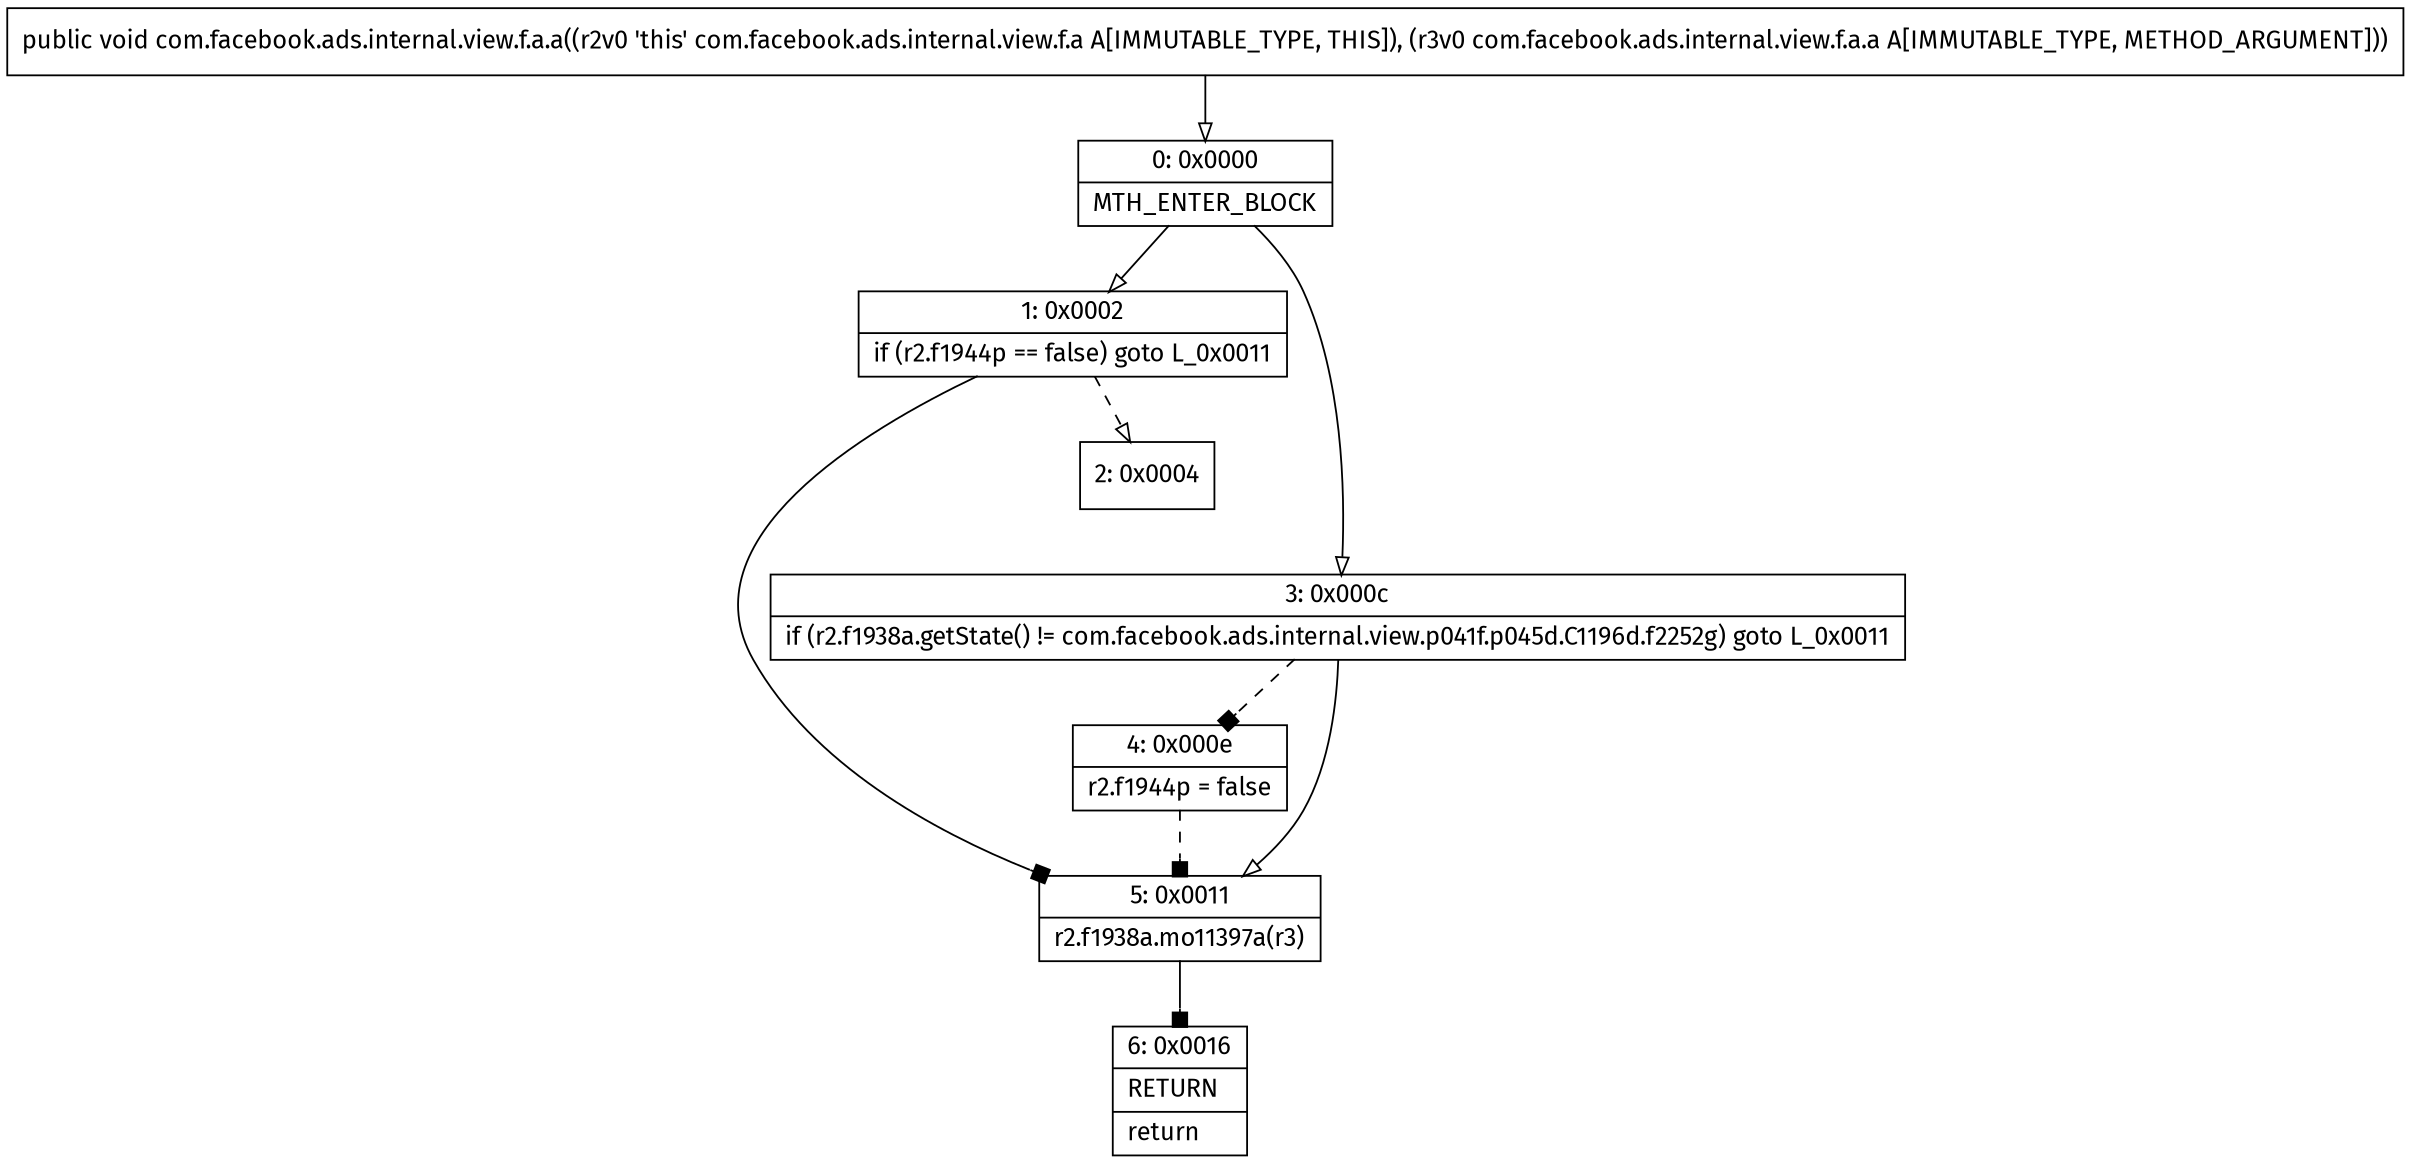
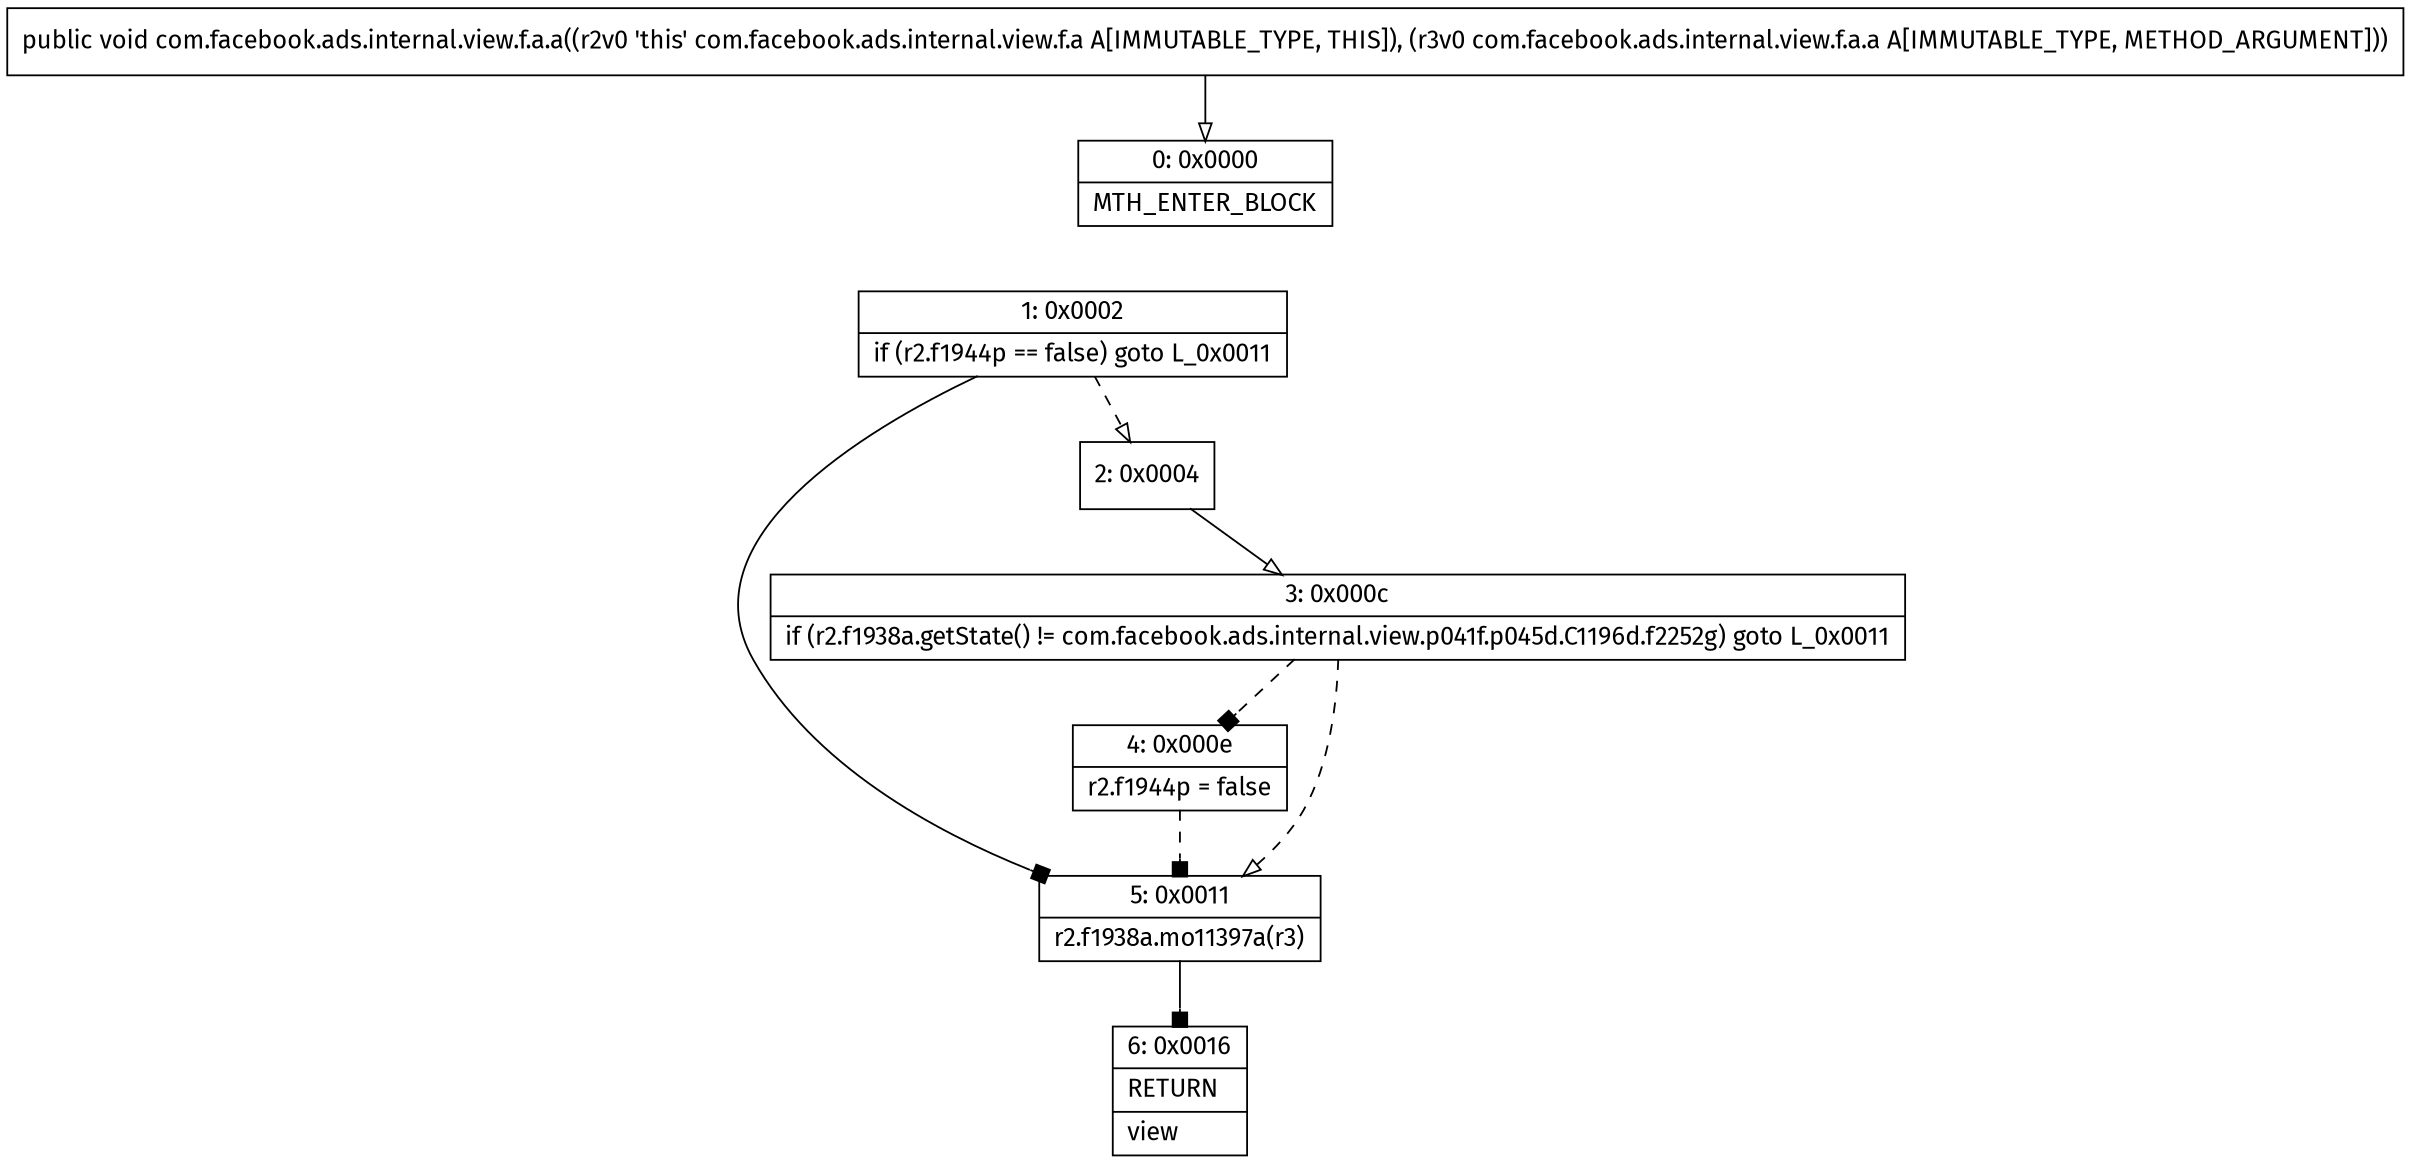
edge "0: 0x0000" -> "1: 0x0002": removed
edge "0: 0x0000" -> "3: 0x000c": now "2: 0x0004" -> "3: 0x000c"
edge "3: 0x000c" -> "5: 0x0011": style solid -> dashed
node "6: 0x0016": text "return" -> "view"
